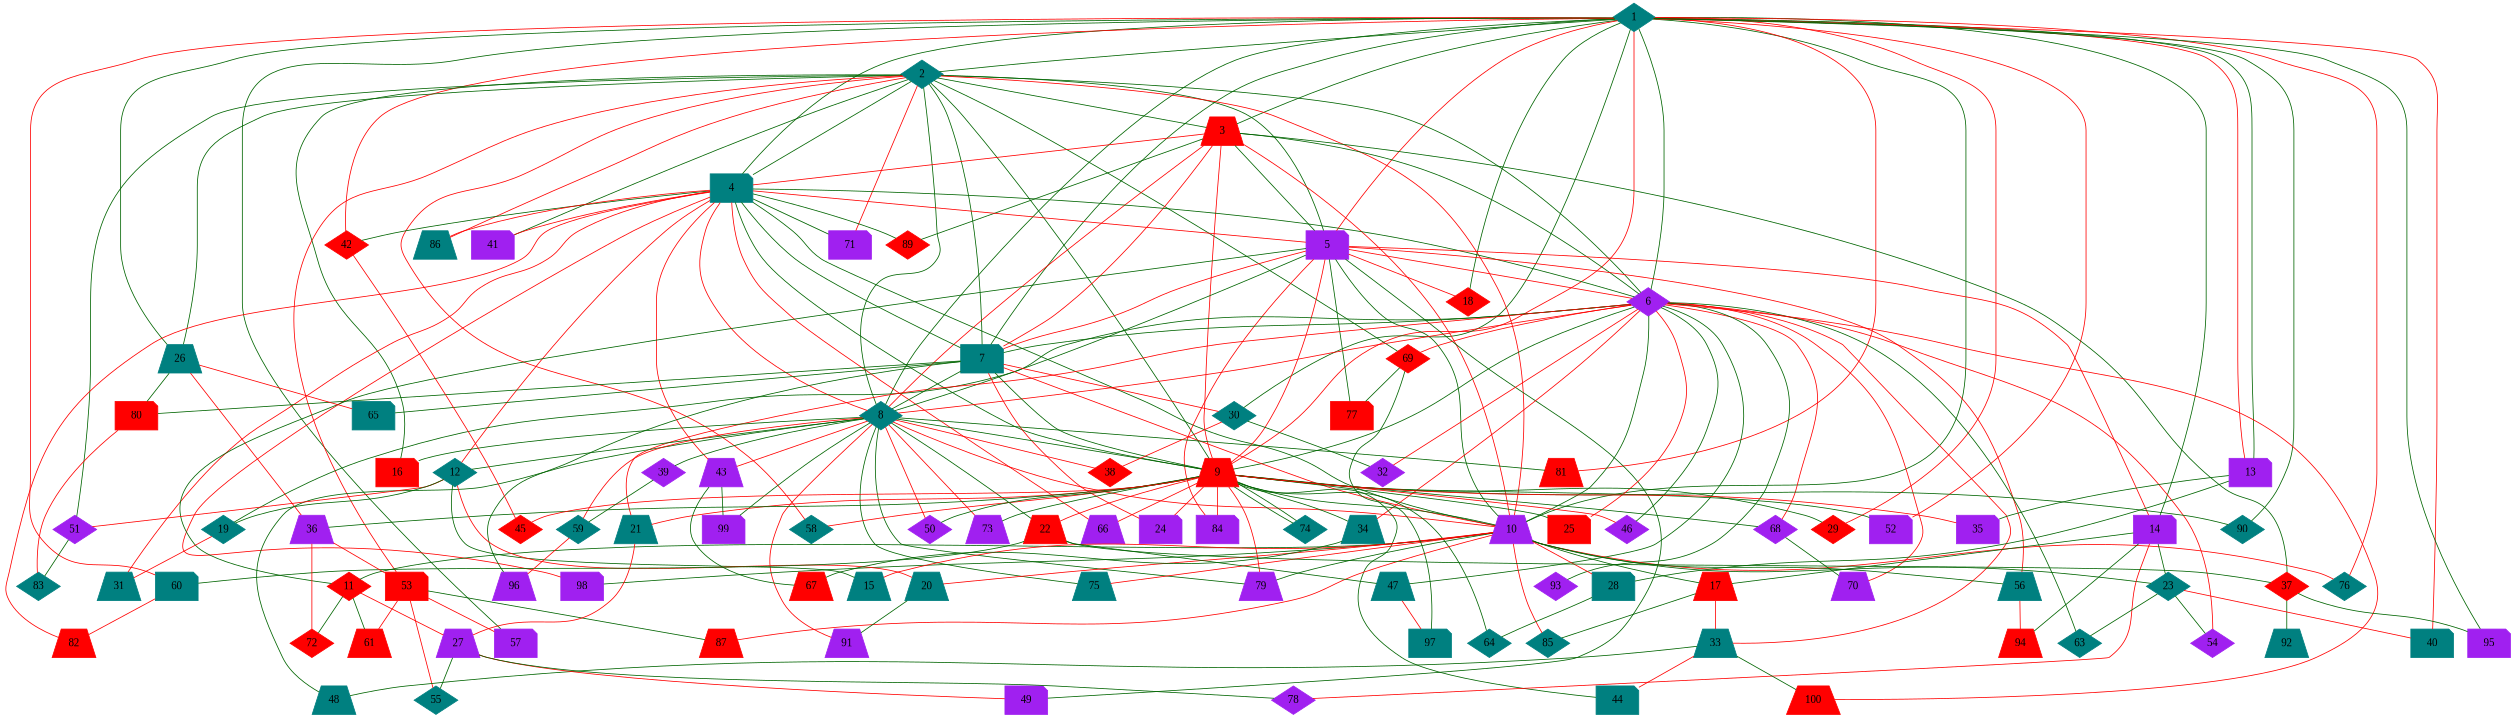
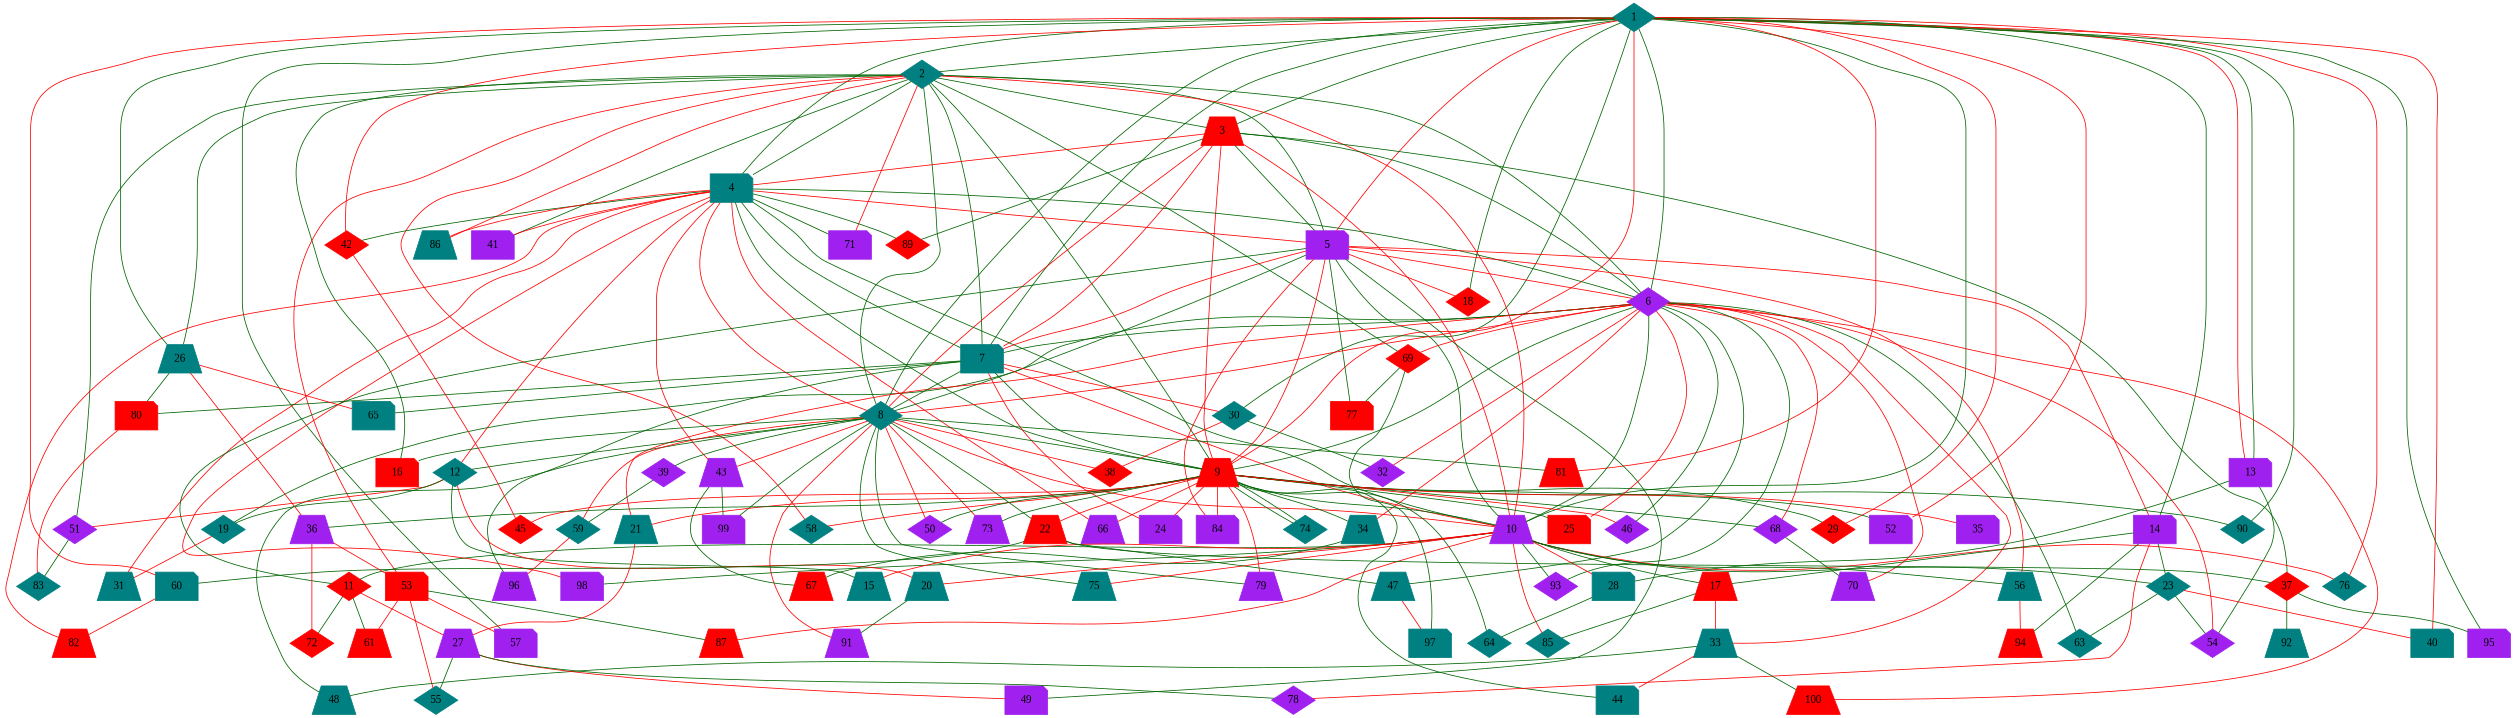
edge "13" -- "35": now "13" -- "54"
edge "10" -- "79": now "10" -- "93"
